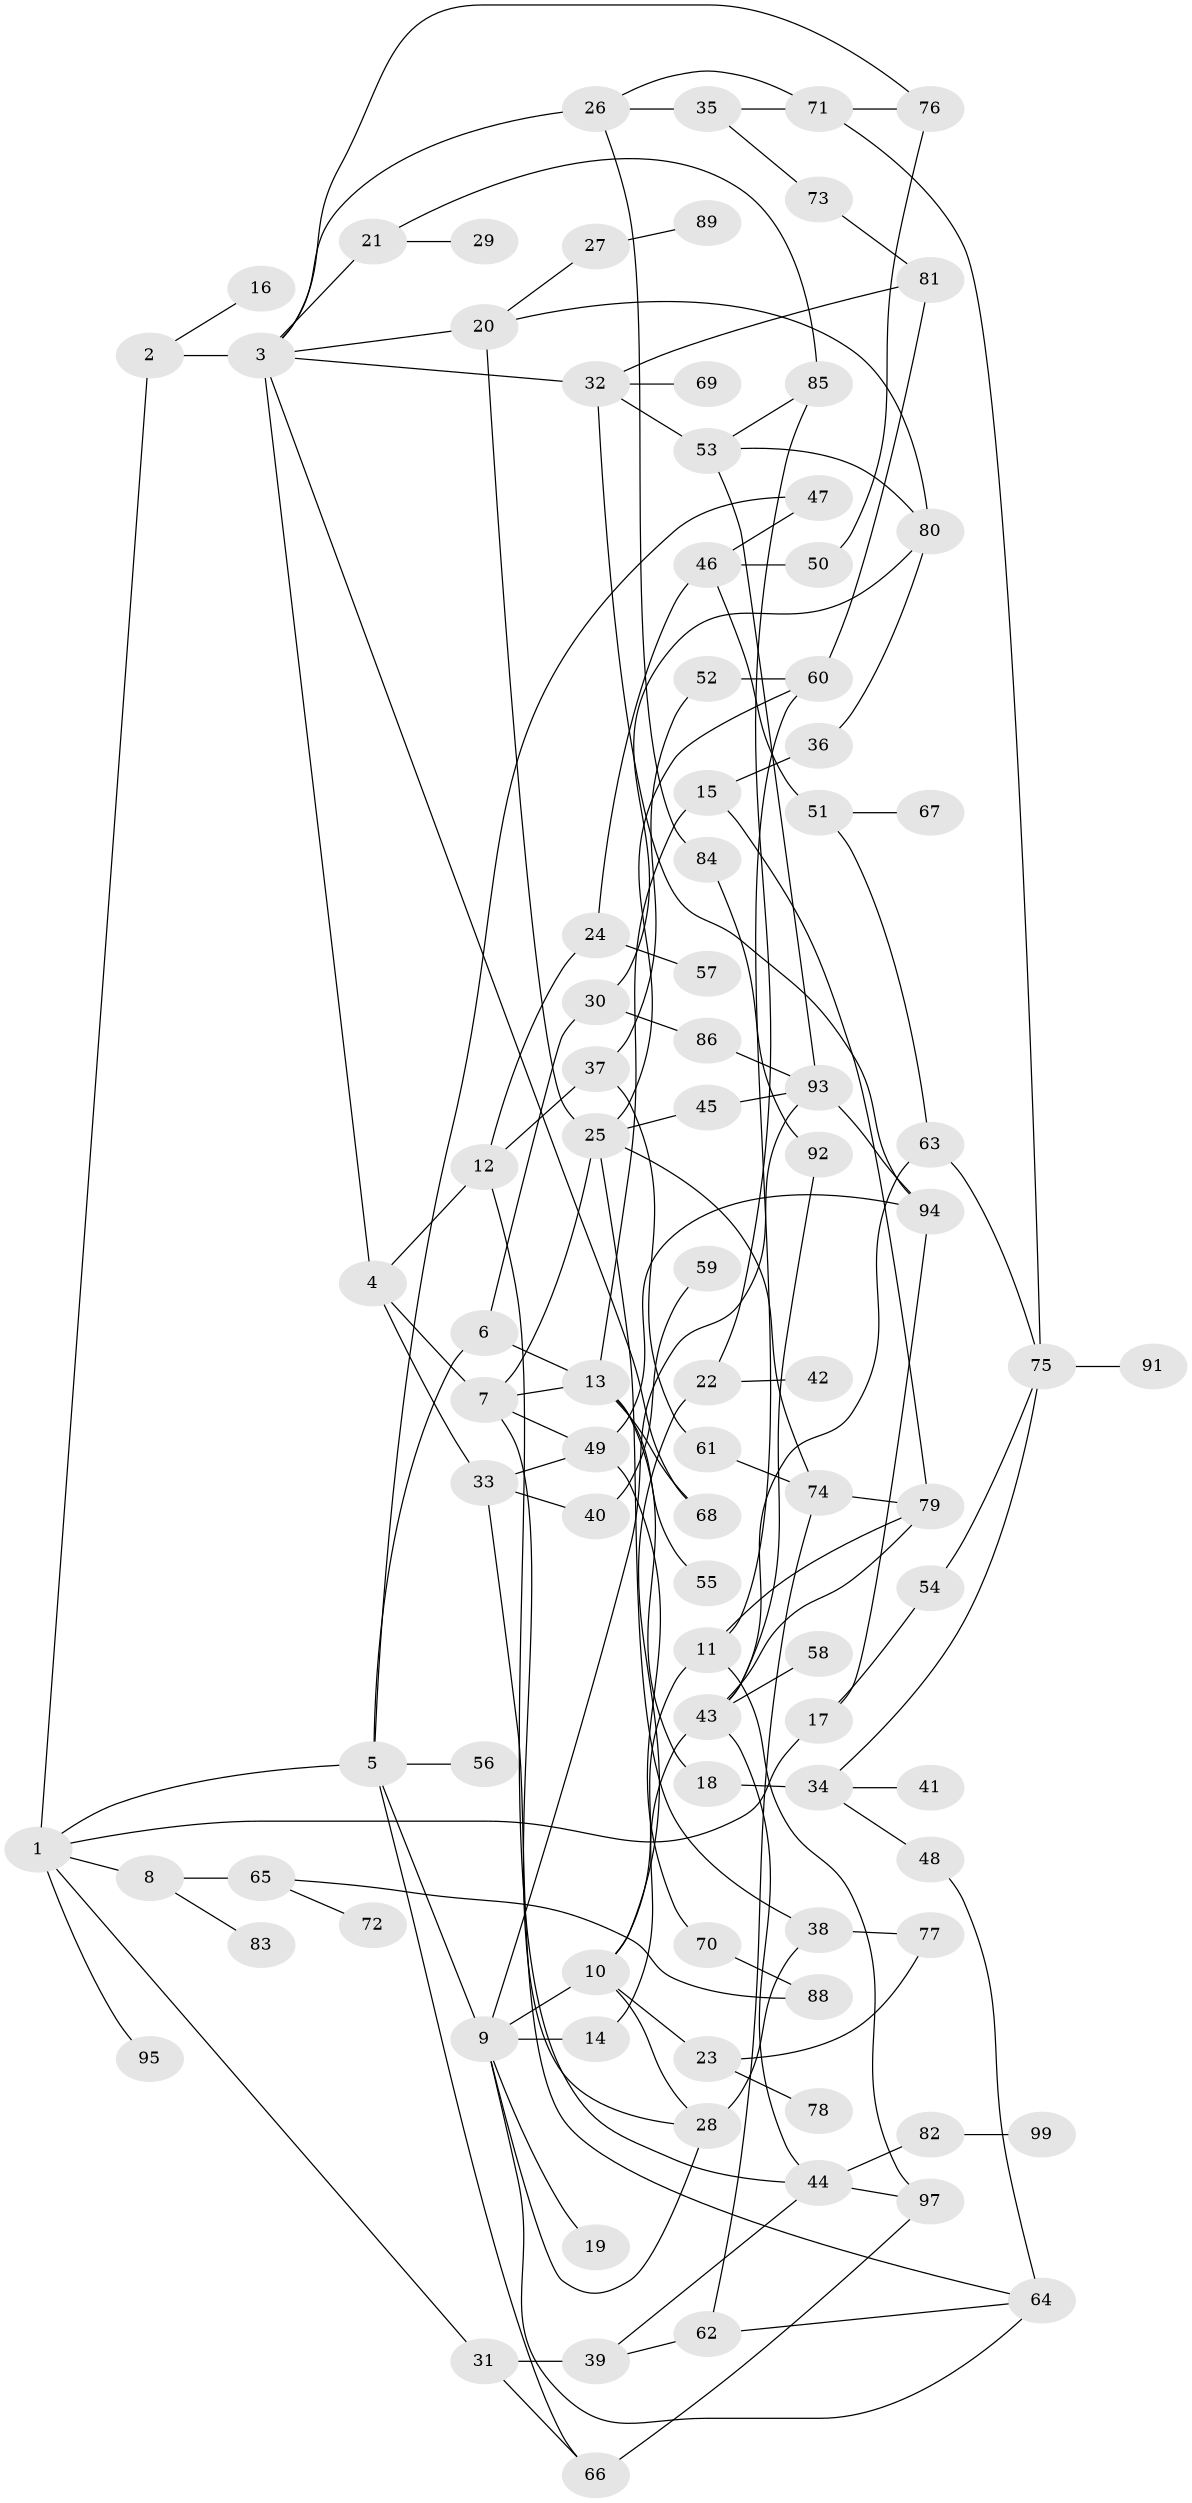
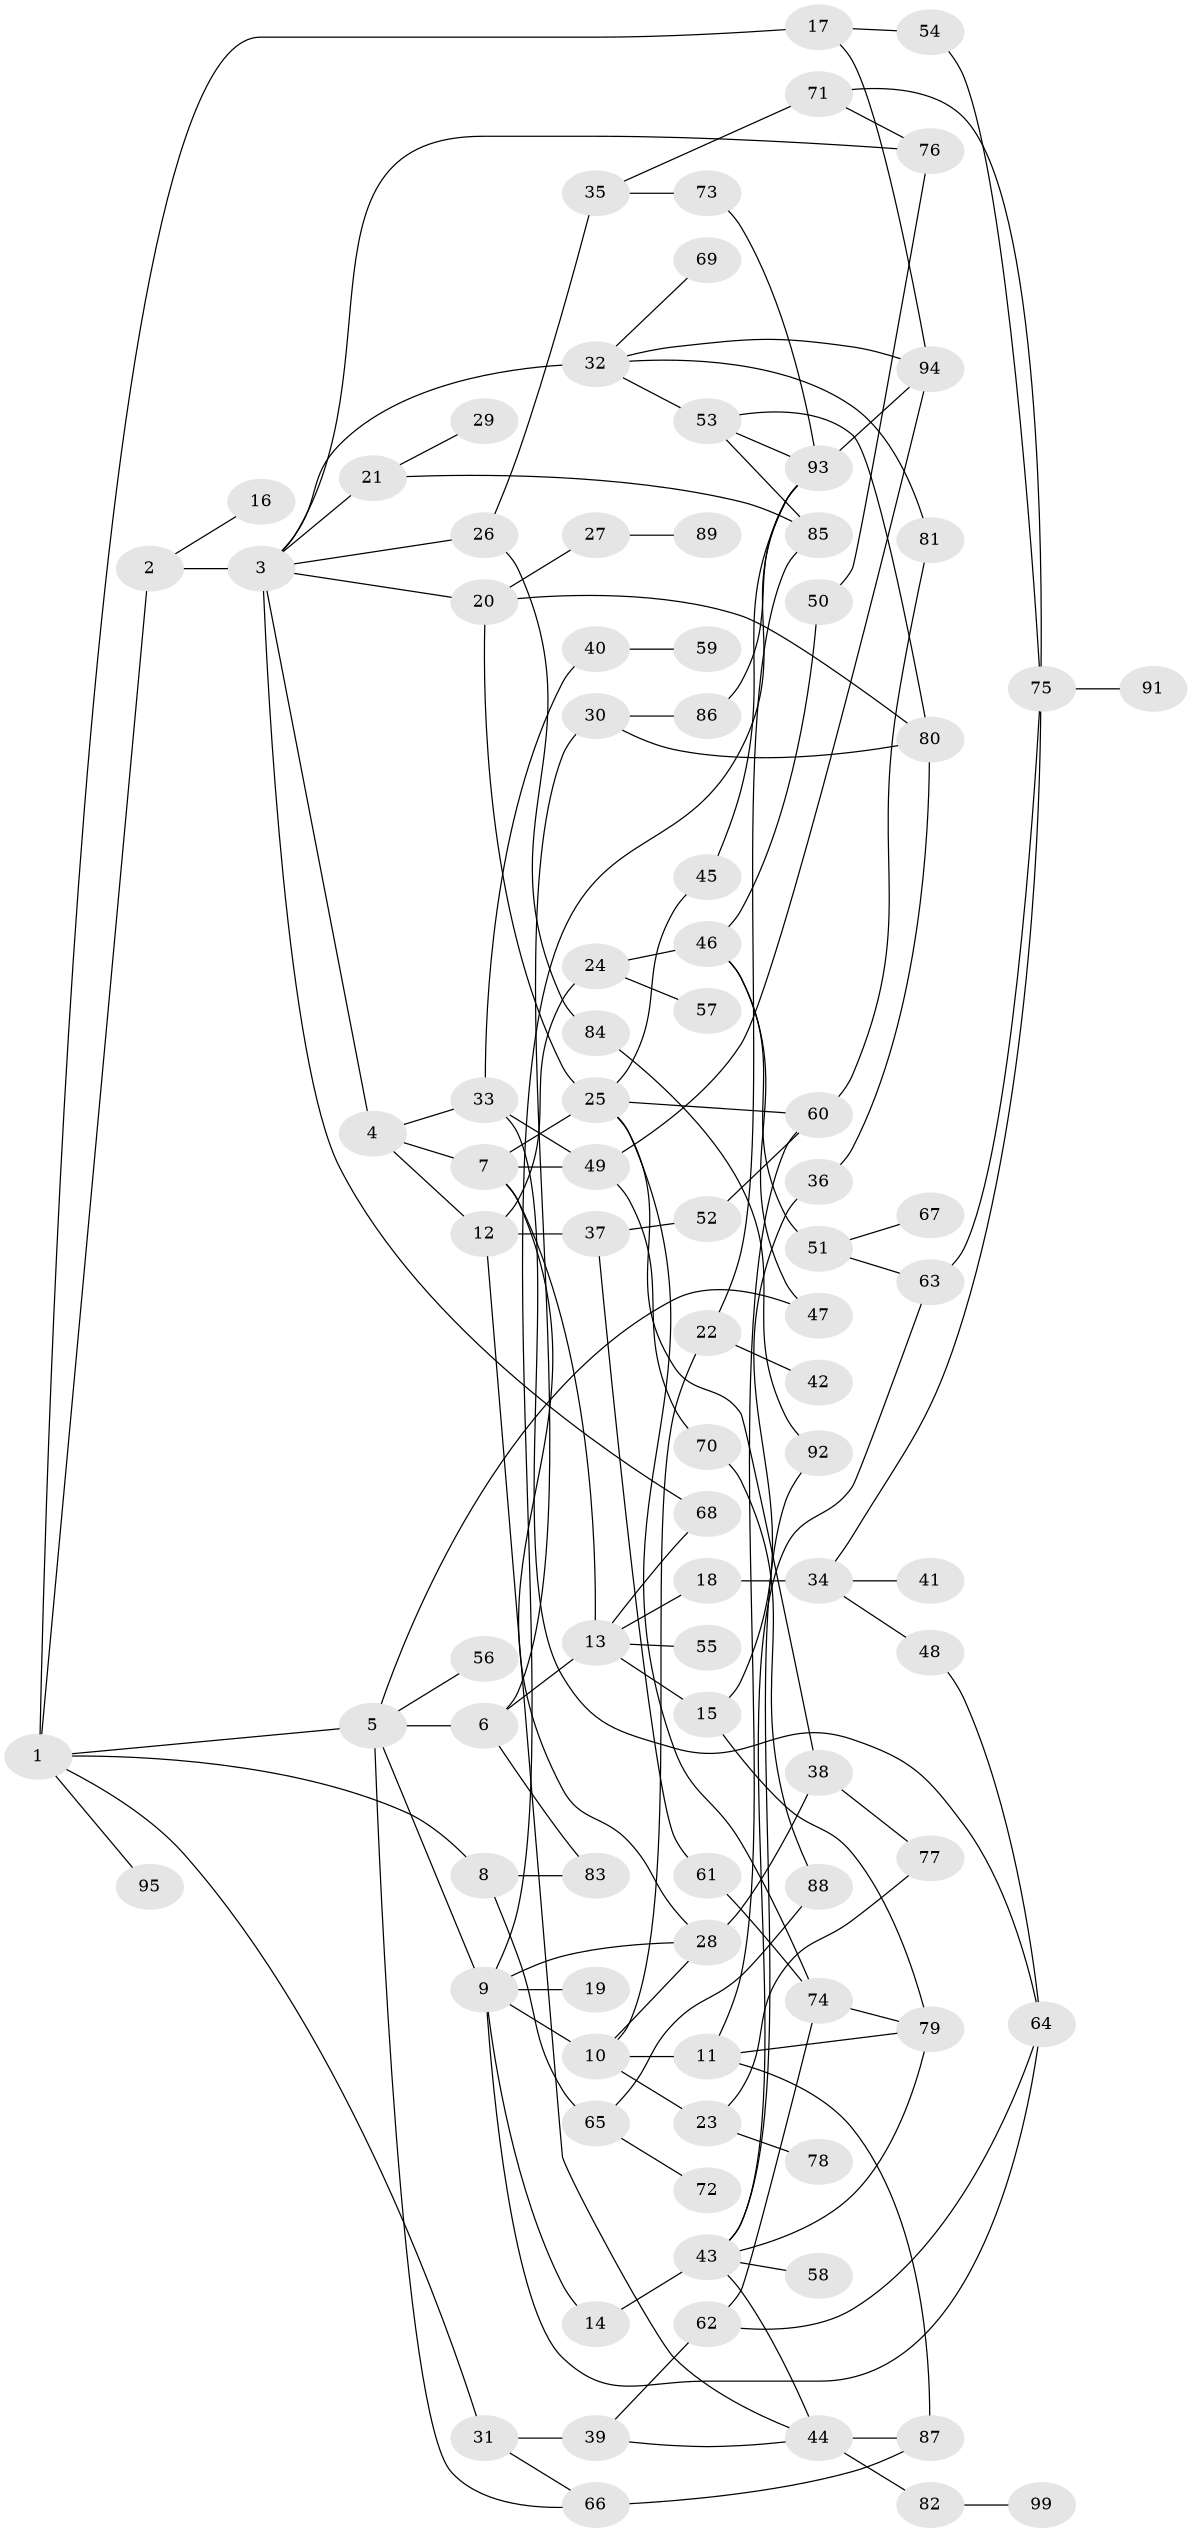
edge "26" -- "71": removed
edge "73" -- "81": now "73" -- "93"
edge "6" -- "83": added
node "97": label "97" -> "87"
